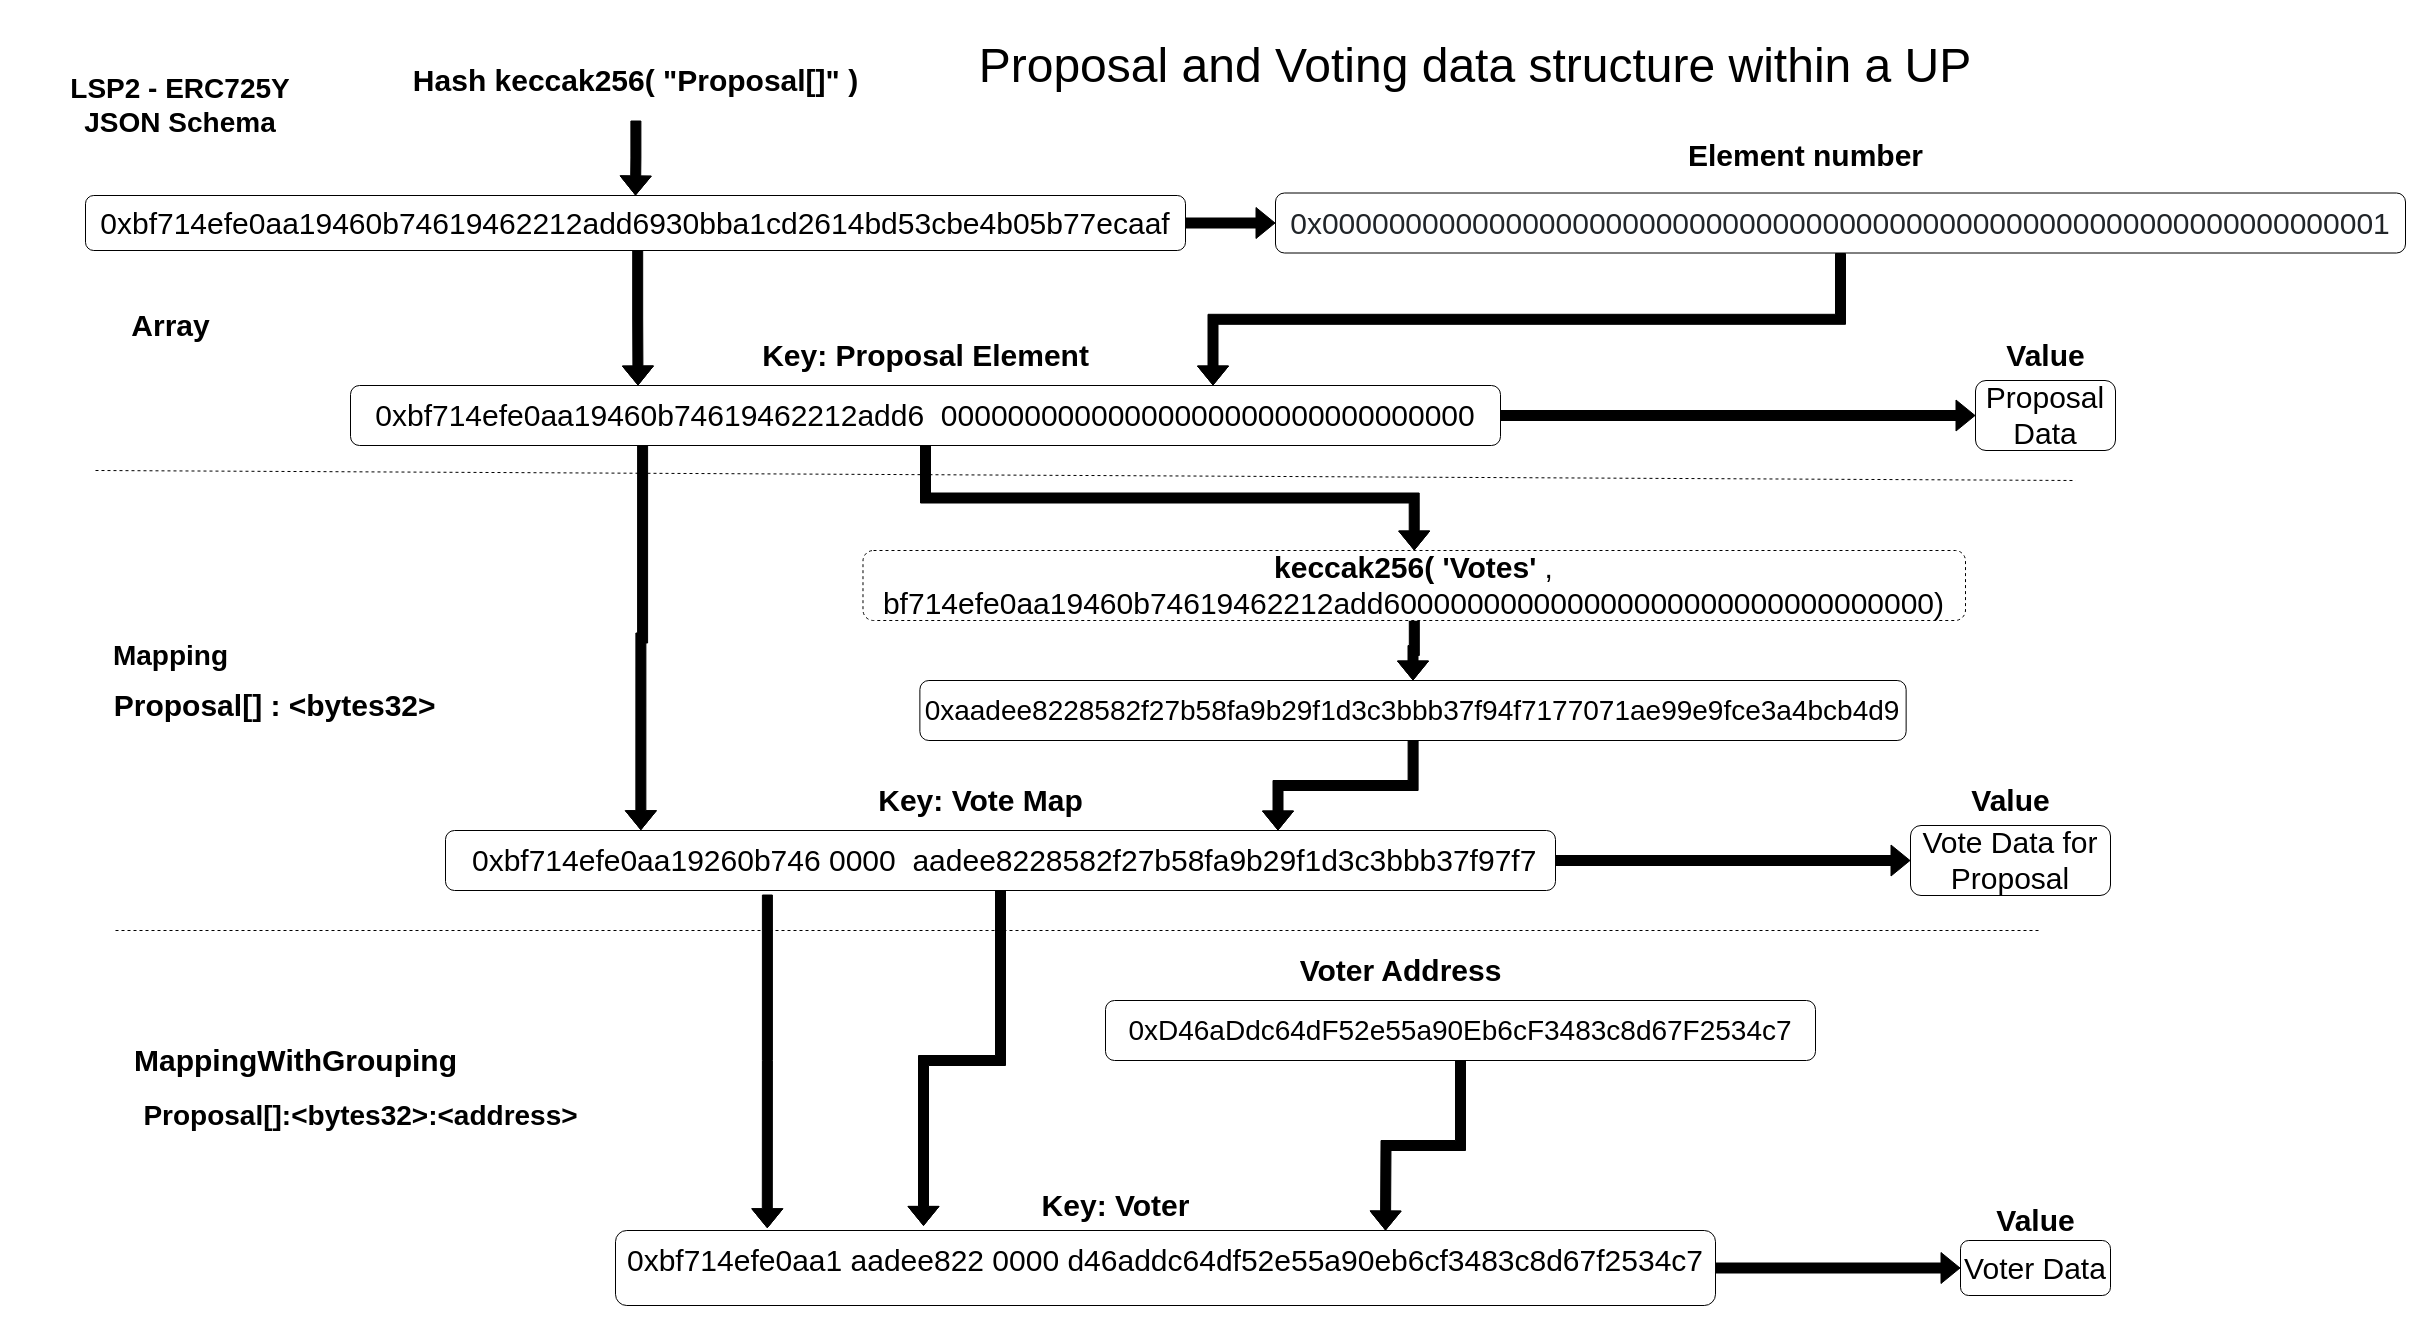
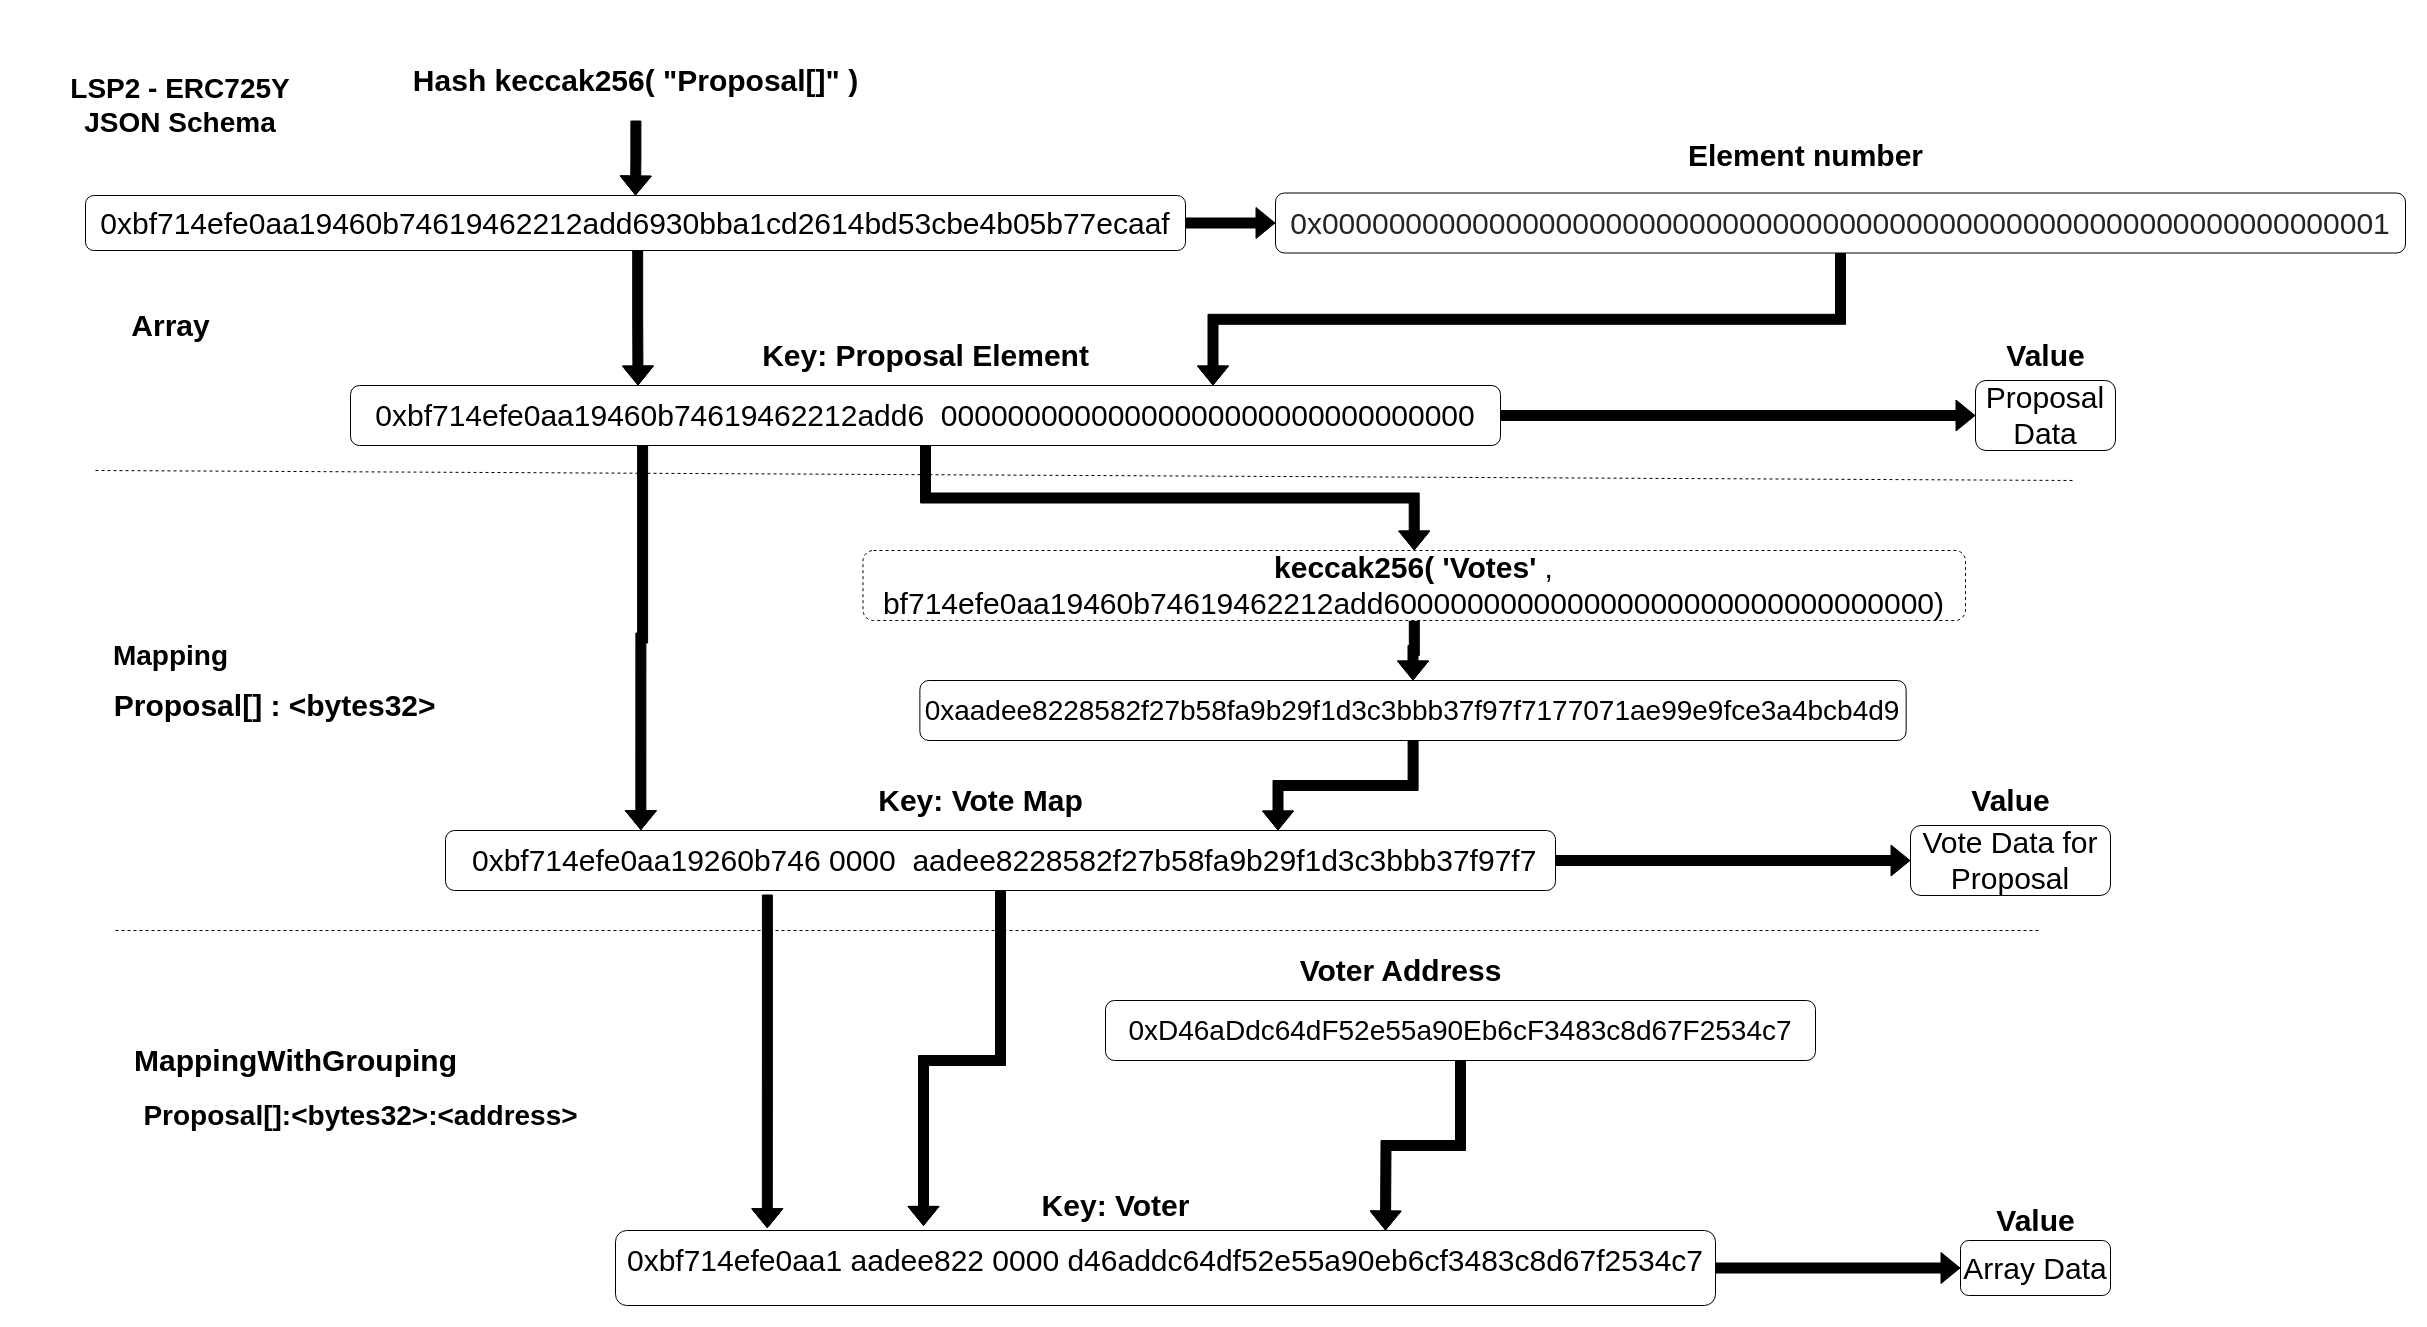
node "Proposal and Voting data structure within a UP": removed
node "0xaadee8228582f27b58fa9b29f1d3c3bbb37f94f7177071ae99e9fce3a4bcb4d9": label "0xaadee8228582f27b58fa9b29f1d3c3bbb37f94f7177071ae99e9fce3a4bcb4d9" -> "0xaadee8228582f27b58fa9b29f1d3c3bbb37f97f7177071ae99e9fce3a4bcb4d9"
node "Voter Data": label "Voter Data" -> "Array Data"
